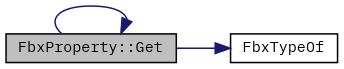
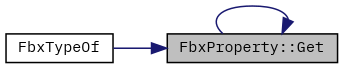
edge "FbxProperty::Get" -> "FbxTypeOf": reversed
